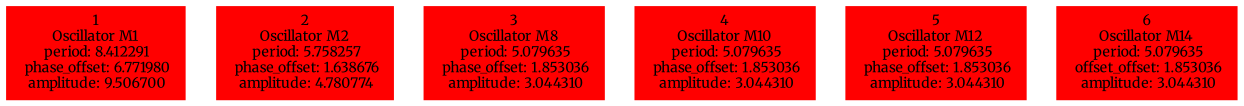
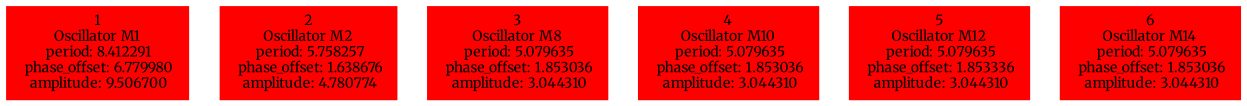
node "1": text "phase_offset: 6.771980" -> "phase_offset: 6.779980"
node "5": text "phase_offset: 1.853036" -> "phase_offset: 1.853336"
node "6": text "offset_offset: 1.853036" -> "phase_offset: 1.853036"
